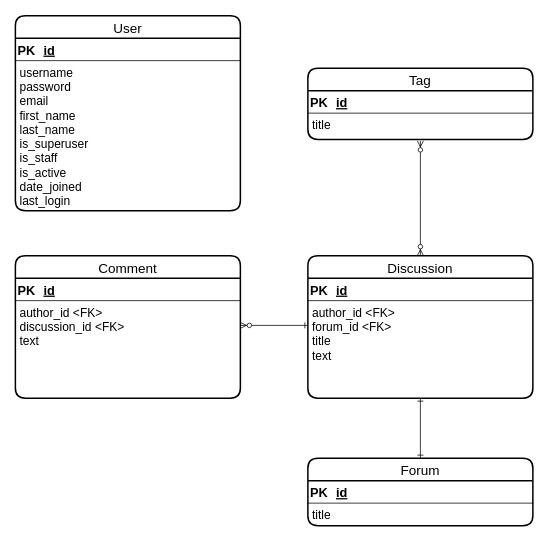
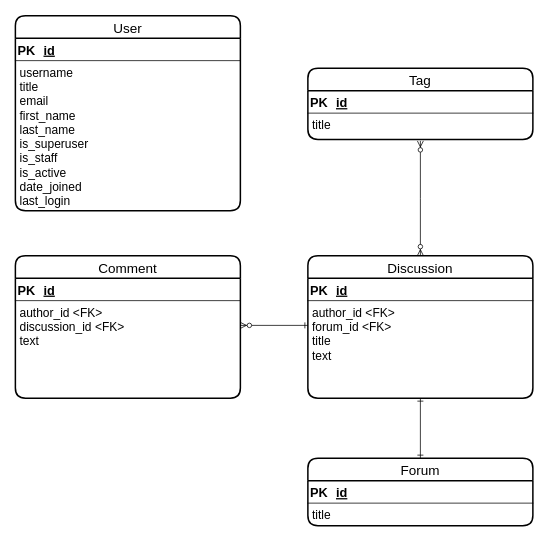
node "username password email first_name last_name is_superuser is_staff is_active date_joined last_login": label "username password email first_name last_name is_superuser is_staff is_active date_joined last_login" -> "username title email first_name last_name is_superuser is_staff is_active date_joined last_login"
